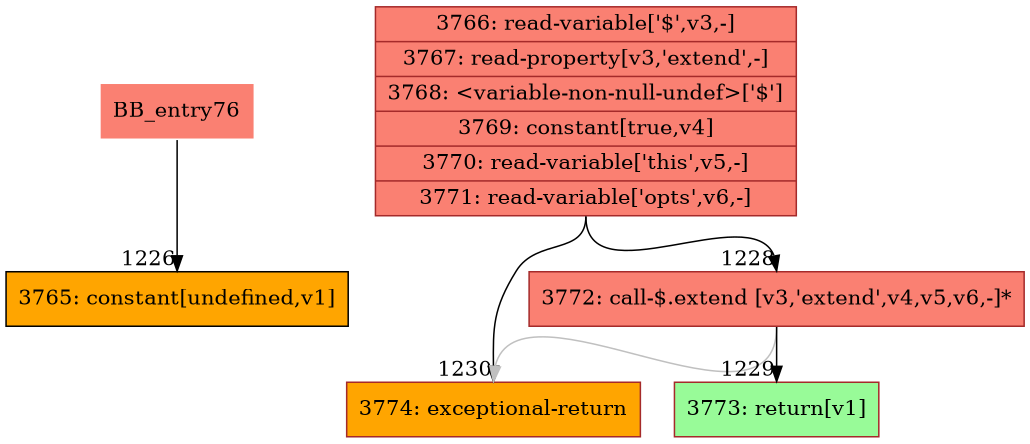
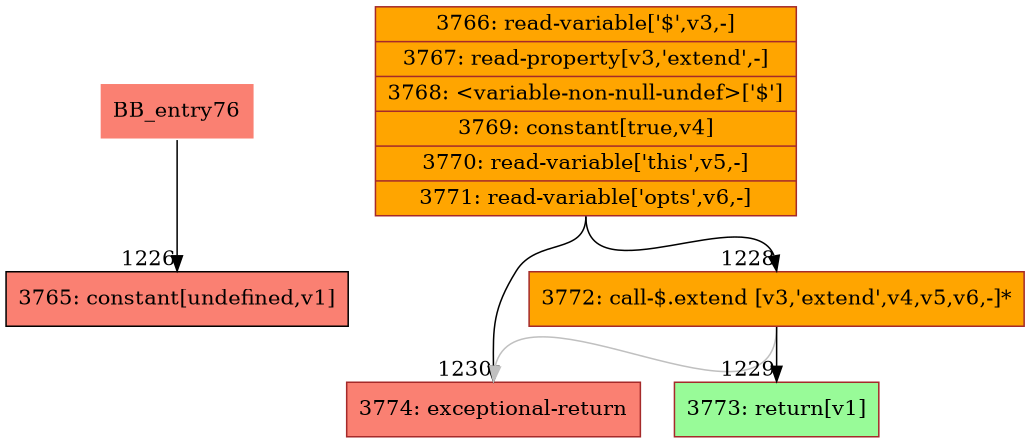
node "3766: read-variable['$',v3,-]": fillcolor salmon -> orange
node "3765: constant[undefined,v1]": fillcolor orange -> salmon
node "3772: call-$.extend [v3,'extend',v4,v5,v6,-]*": fillcolor salmon -> orange
node "3774: exceptional-return": fillcolor orange -> salmon
